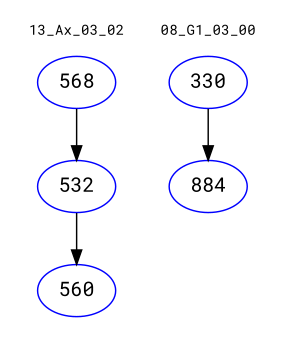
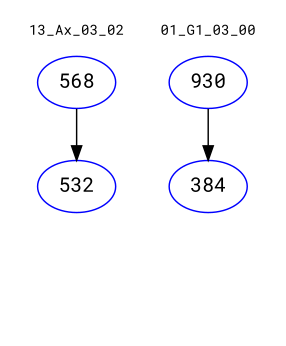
cluster "08_G1_03_00": label "08_G1_03_00" -> "01_G1_03_00"
node "330": label "330" -> "930"
node "884": label "884" -> "384"
node "560": removed
